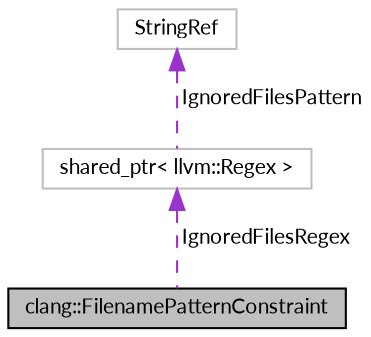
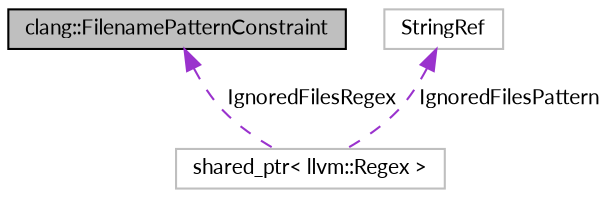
edge "clang::FilenamePatternConstraint" -> "shared_ptr< llvm::Regex >": reversed
